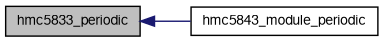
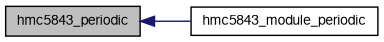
node "hmc5833_periodic": label "hmc5833_periodic" -> "hmc5843_periodic"
